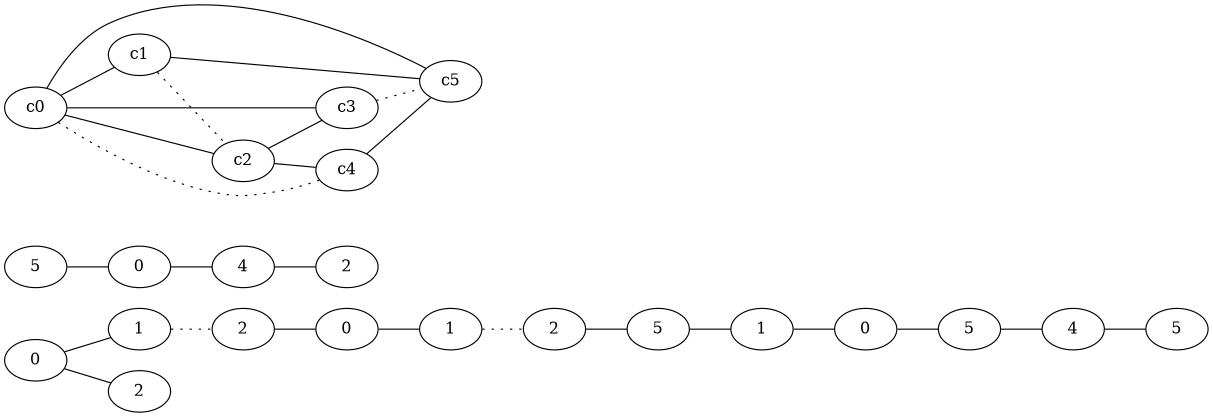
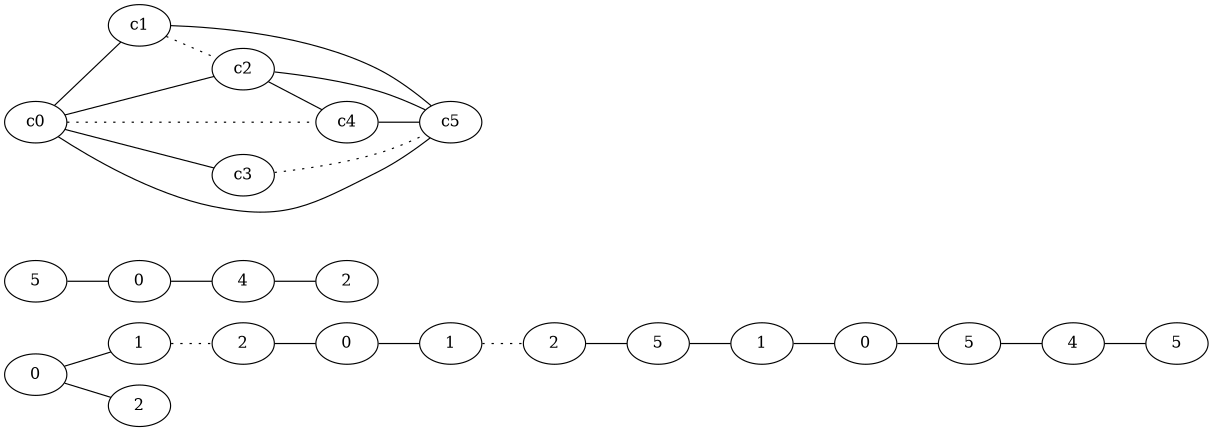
edge "c3" -- "c2": now "c5" -- "c2"
